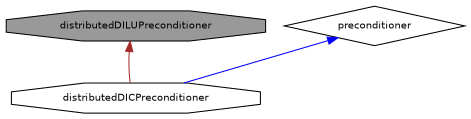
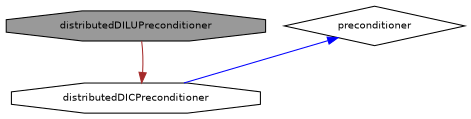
edge "distributedDICPreconditioner" -> "distributedDILUPreconditioner": reversed
